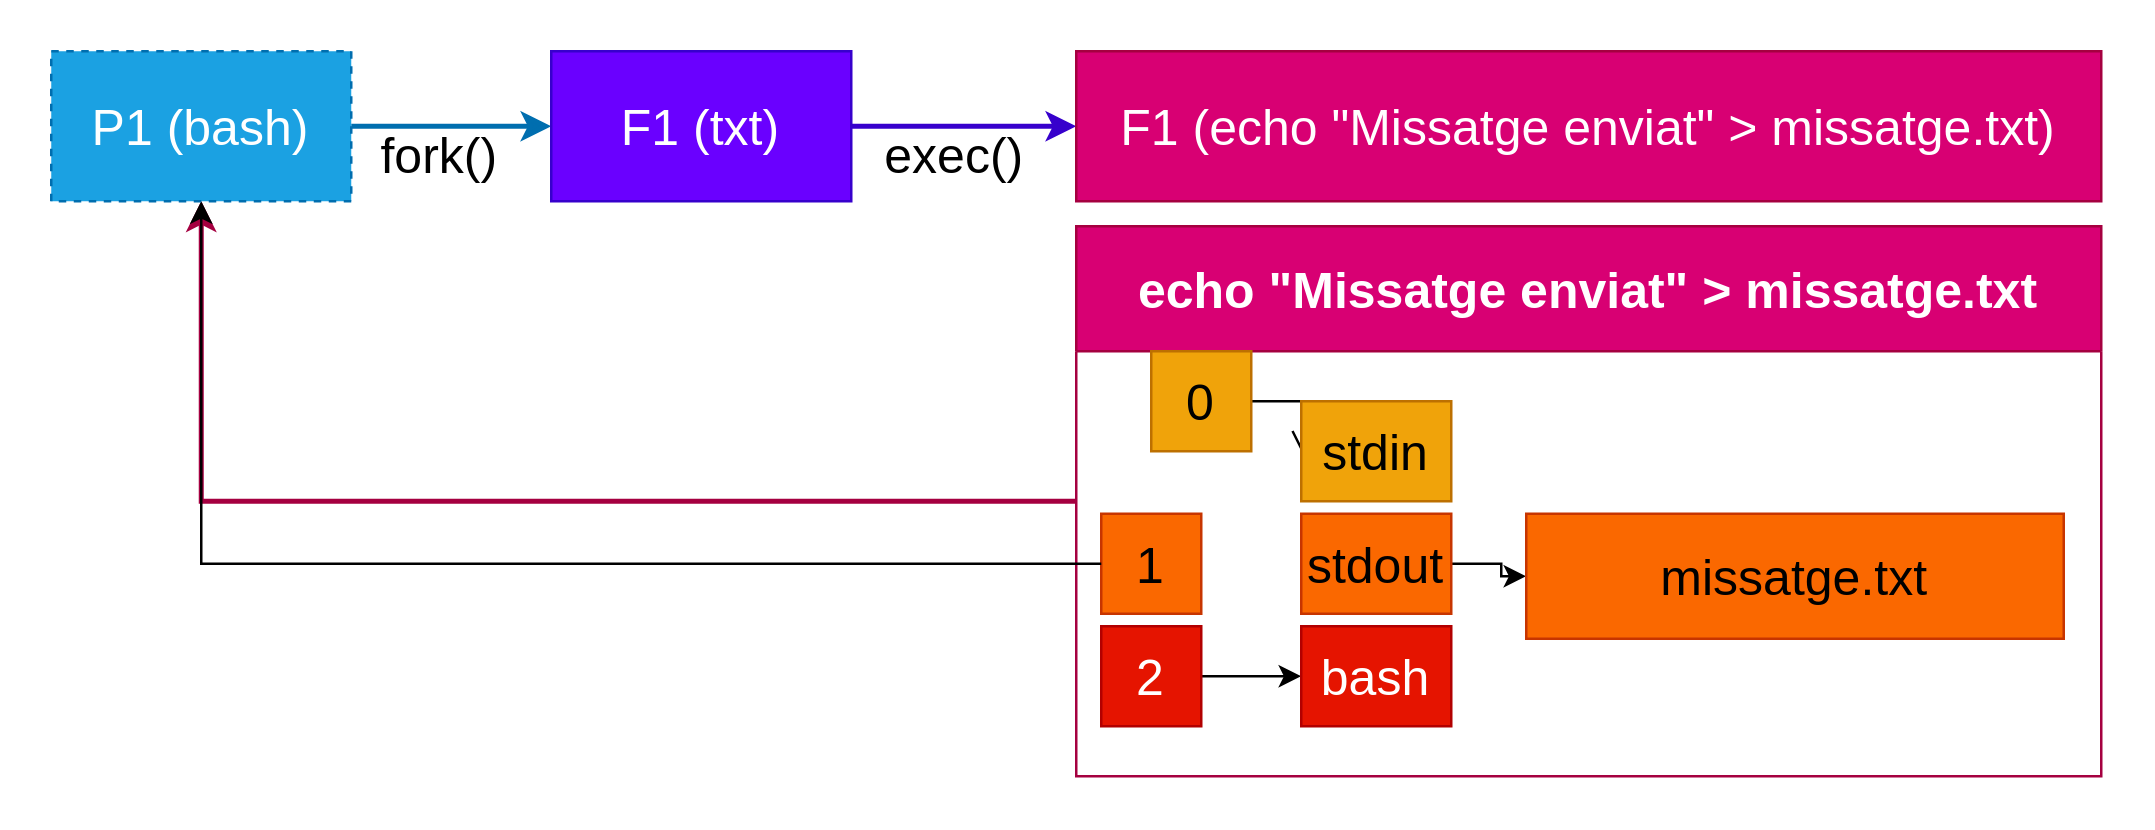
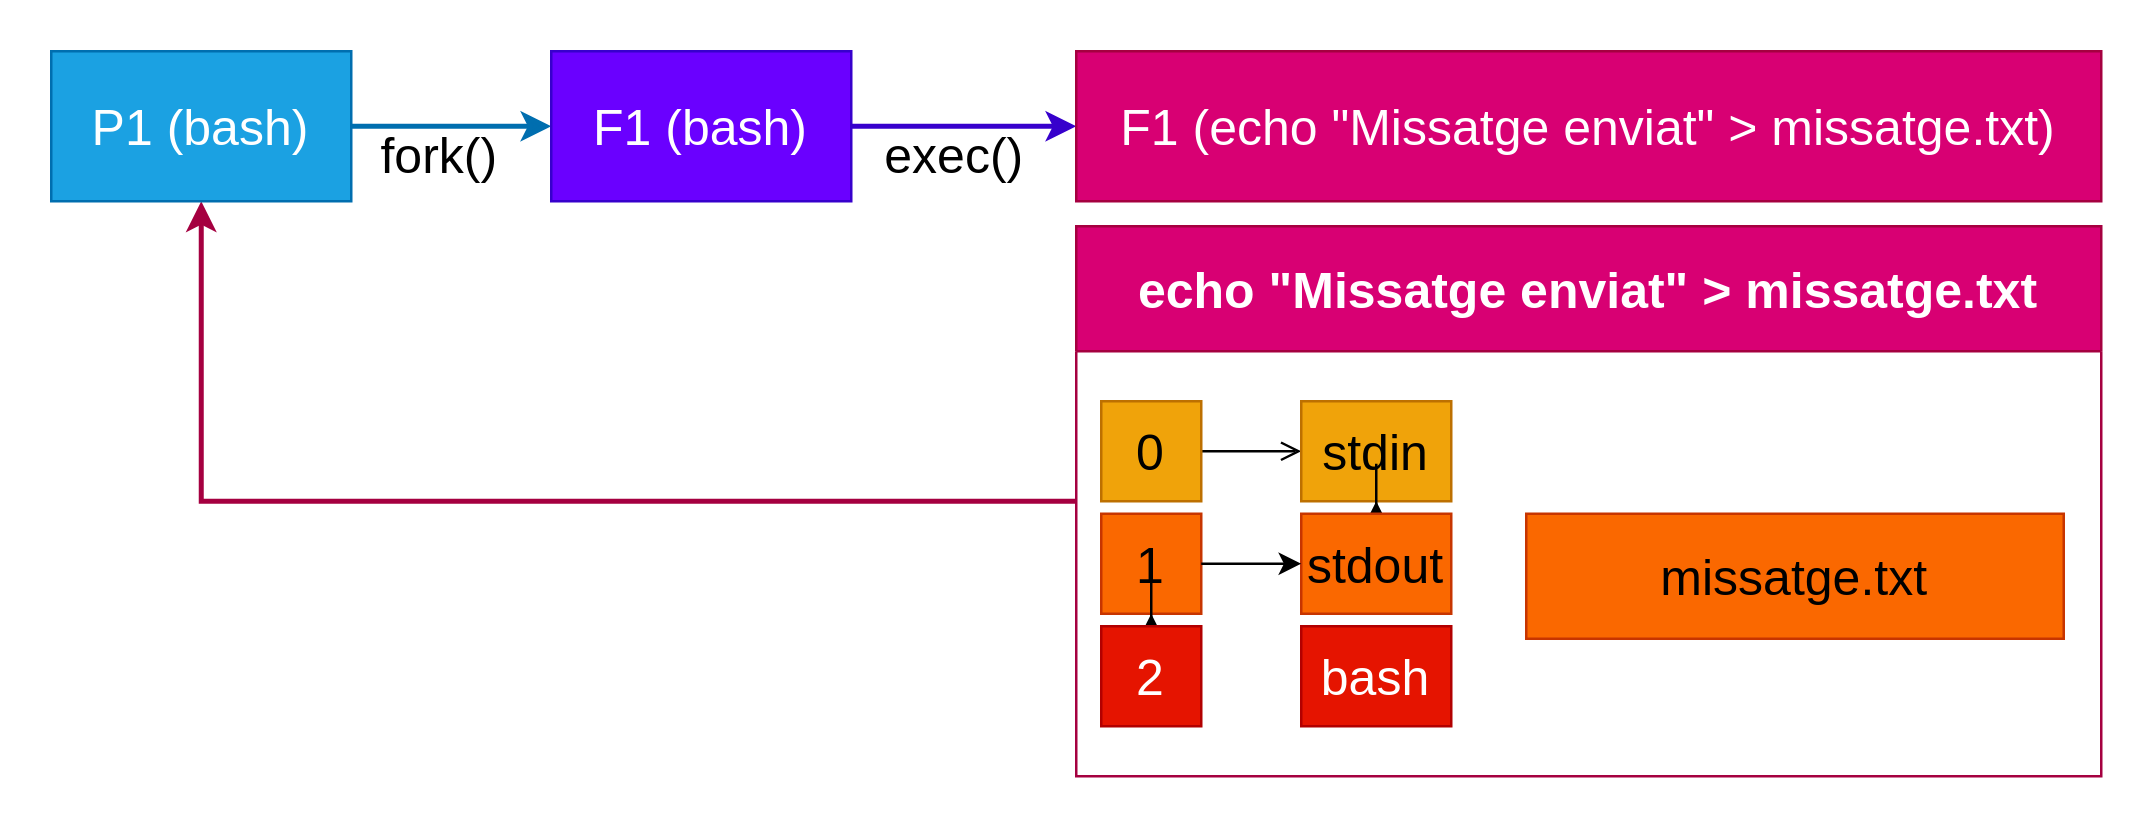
node "P1 (bash)": style dashed -> solid
node "F1 (txt)": label "F1 (txt)" -> "F1 (bash)"
node "0": moved (1201, 401) -> (1151, 451)
edge "1" -> "P1 (bash)": now "1" -> "stdout"
edge "stdout" -> "missatge.txt": now "stdout" -> "stdin"
edge "2" -> "bash": now "2" -> "1"
